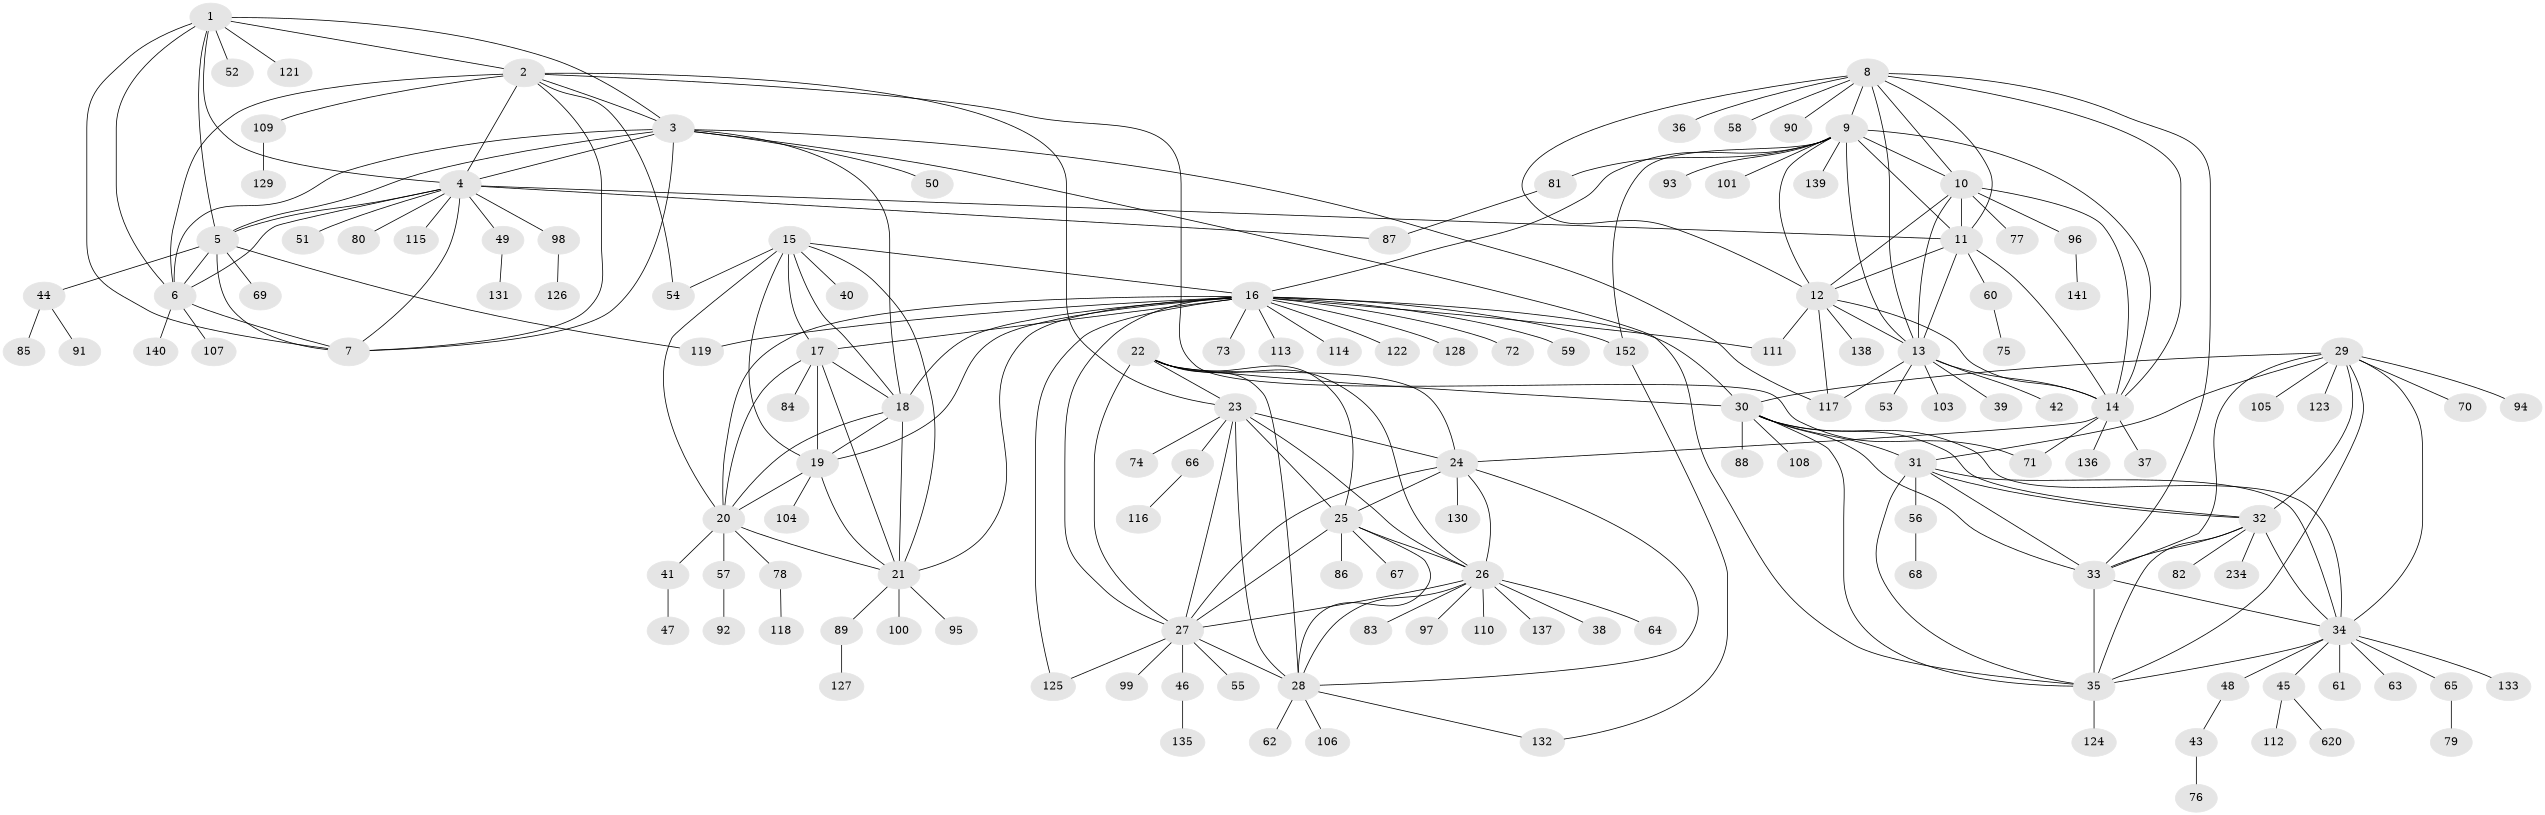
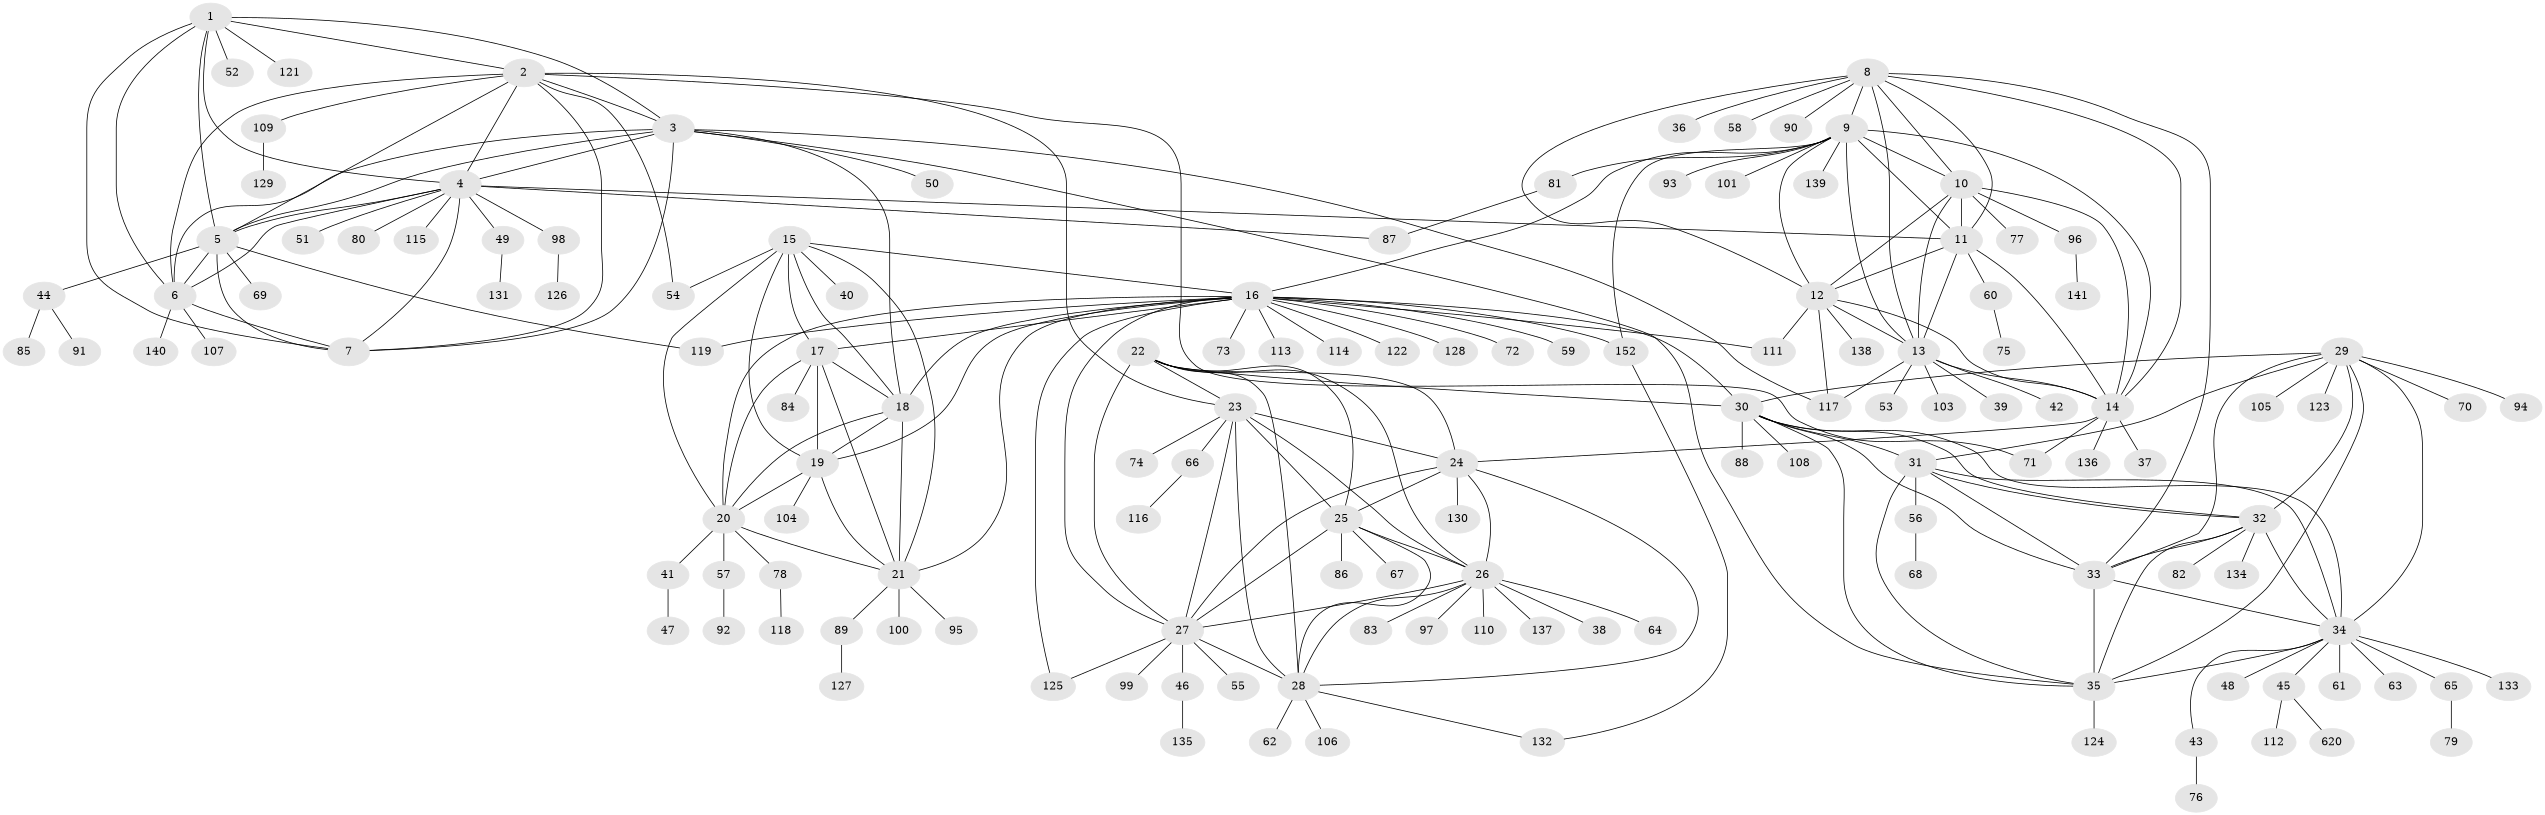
edge "2" -- "5": added
node "234": label "234" -> "134"
edge "48" -- "43": now "34" -- "43"
